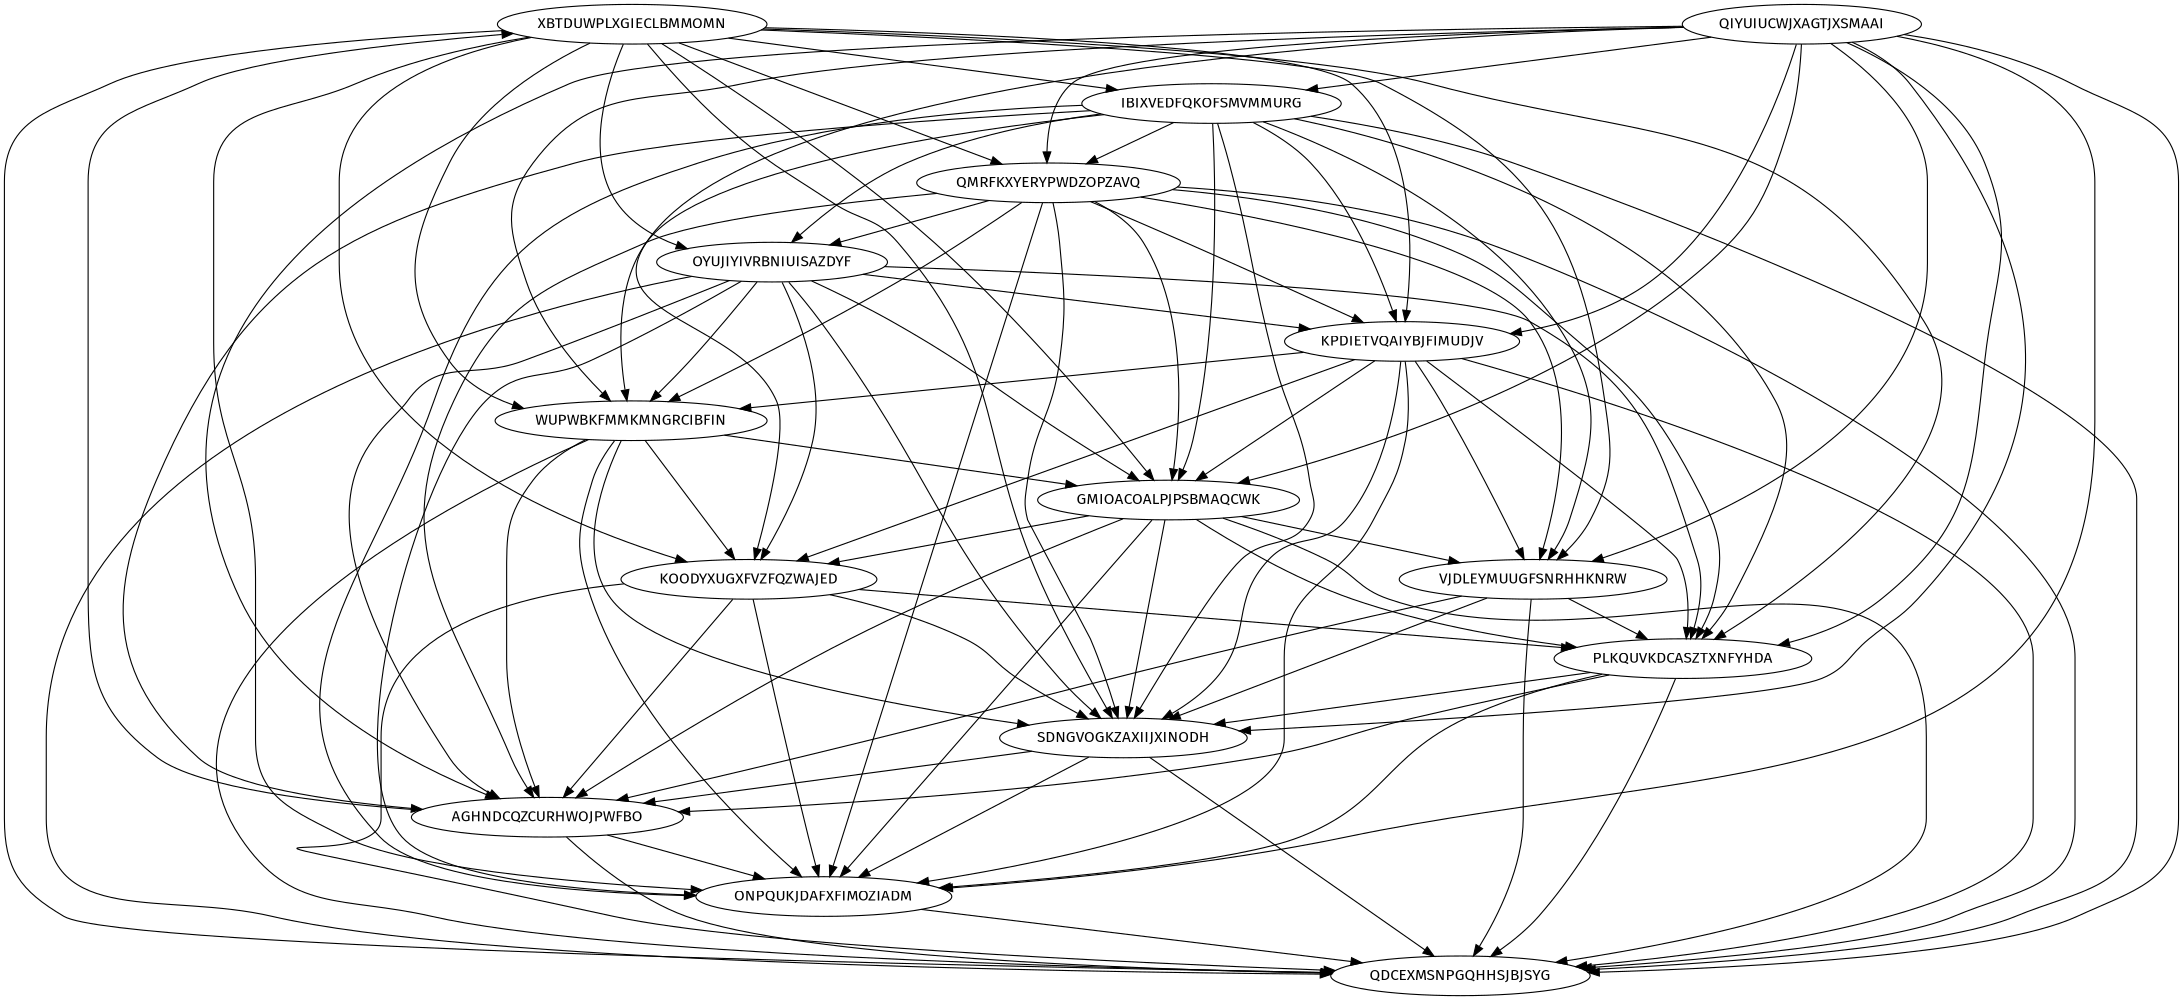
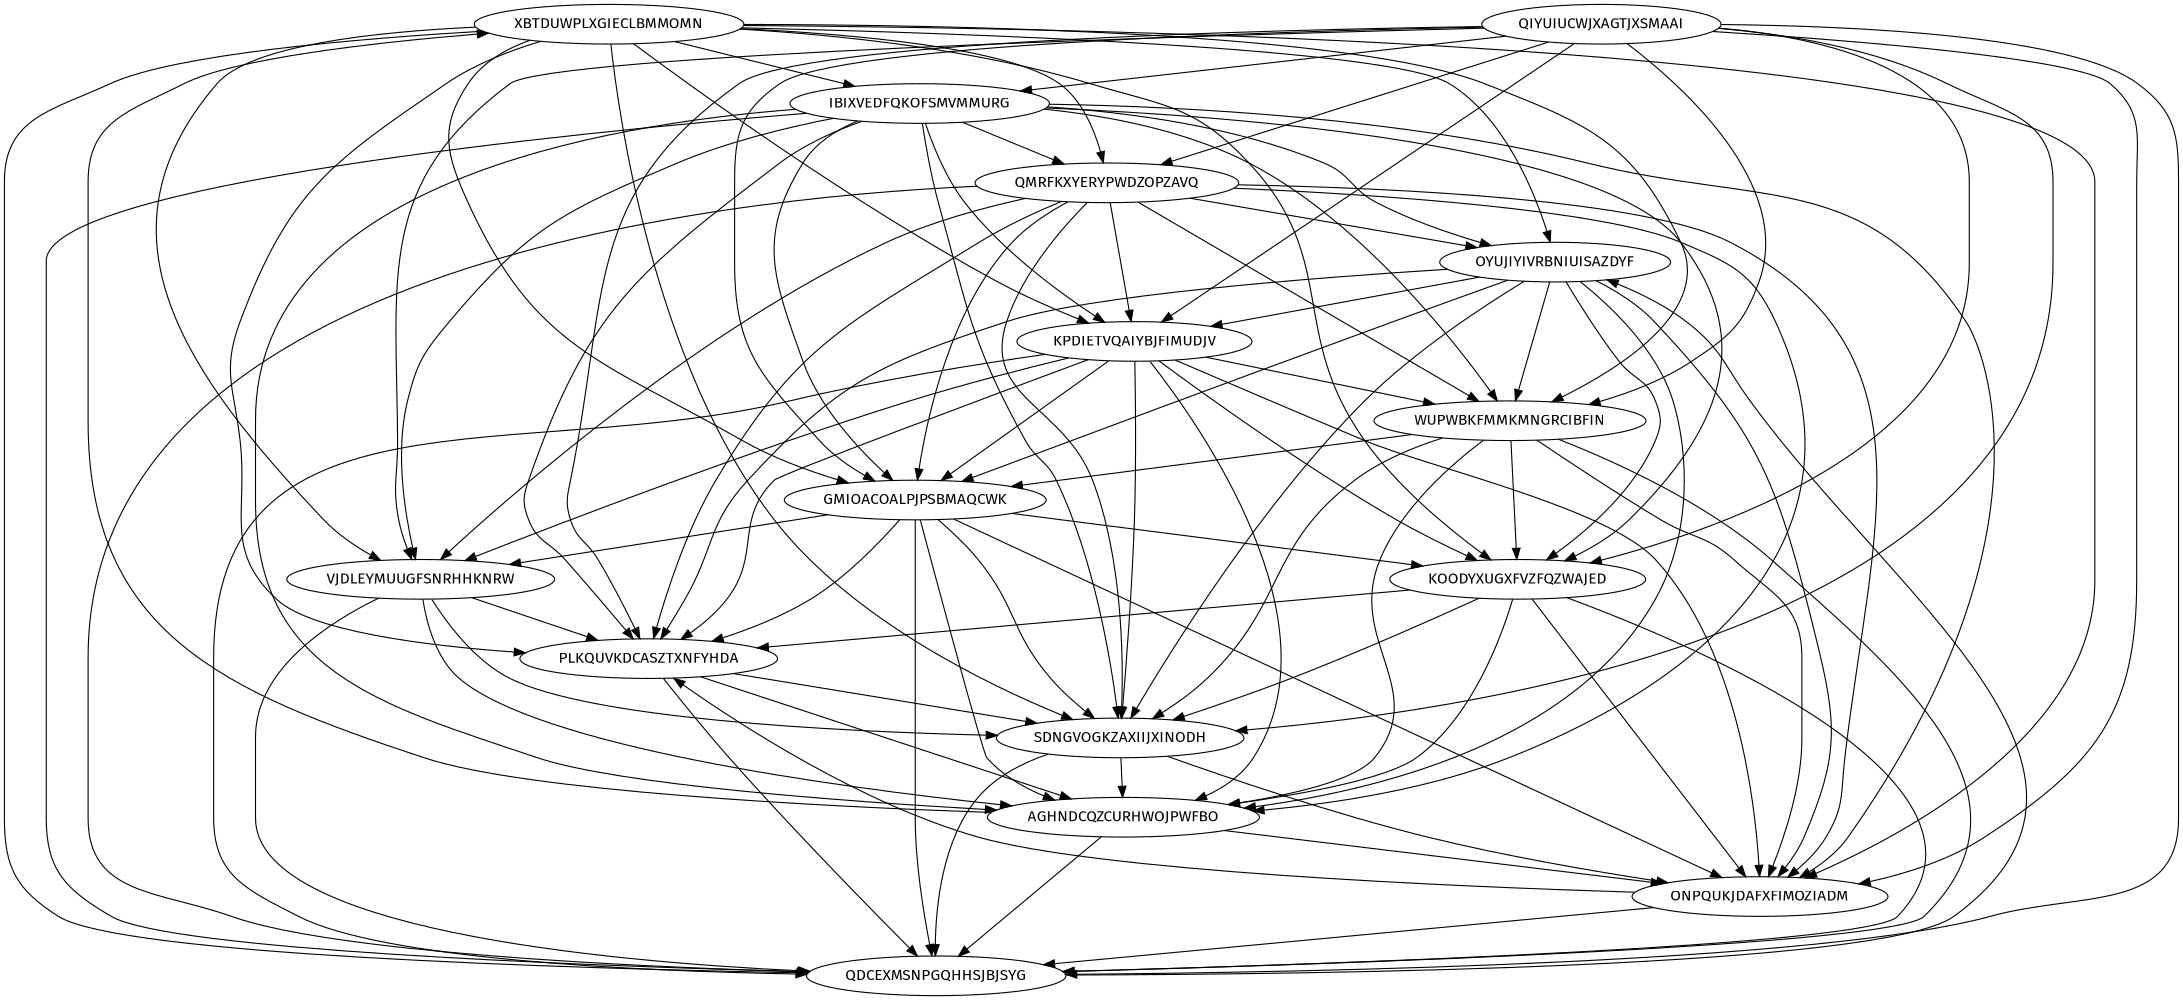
edge "QIYUIUCWJXAGTJXSMAAI" -> "AGHNDCQZCURHWOJPWFBO": now "KPDIETVQAIYBJFIMUDJV" -> "AGHNDCQZCURHWOJPWFBO"
edge "IBIXVEDFQKOFSMVMMURG" -> "KOODYXUGXFVZFQZWAJED": added
edge "PLKQUVKDCASZTXNFYHDA" -> "ONPQUKJDAFXFIMOZIADM": reversed
edge "OYUJIYIVRBNIUISAZDYF" -> "QDCEXMSNPGQHHSJBJSYG": reversed
